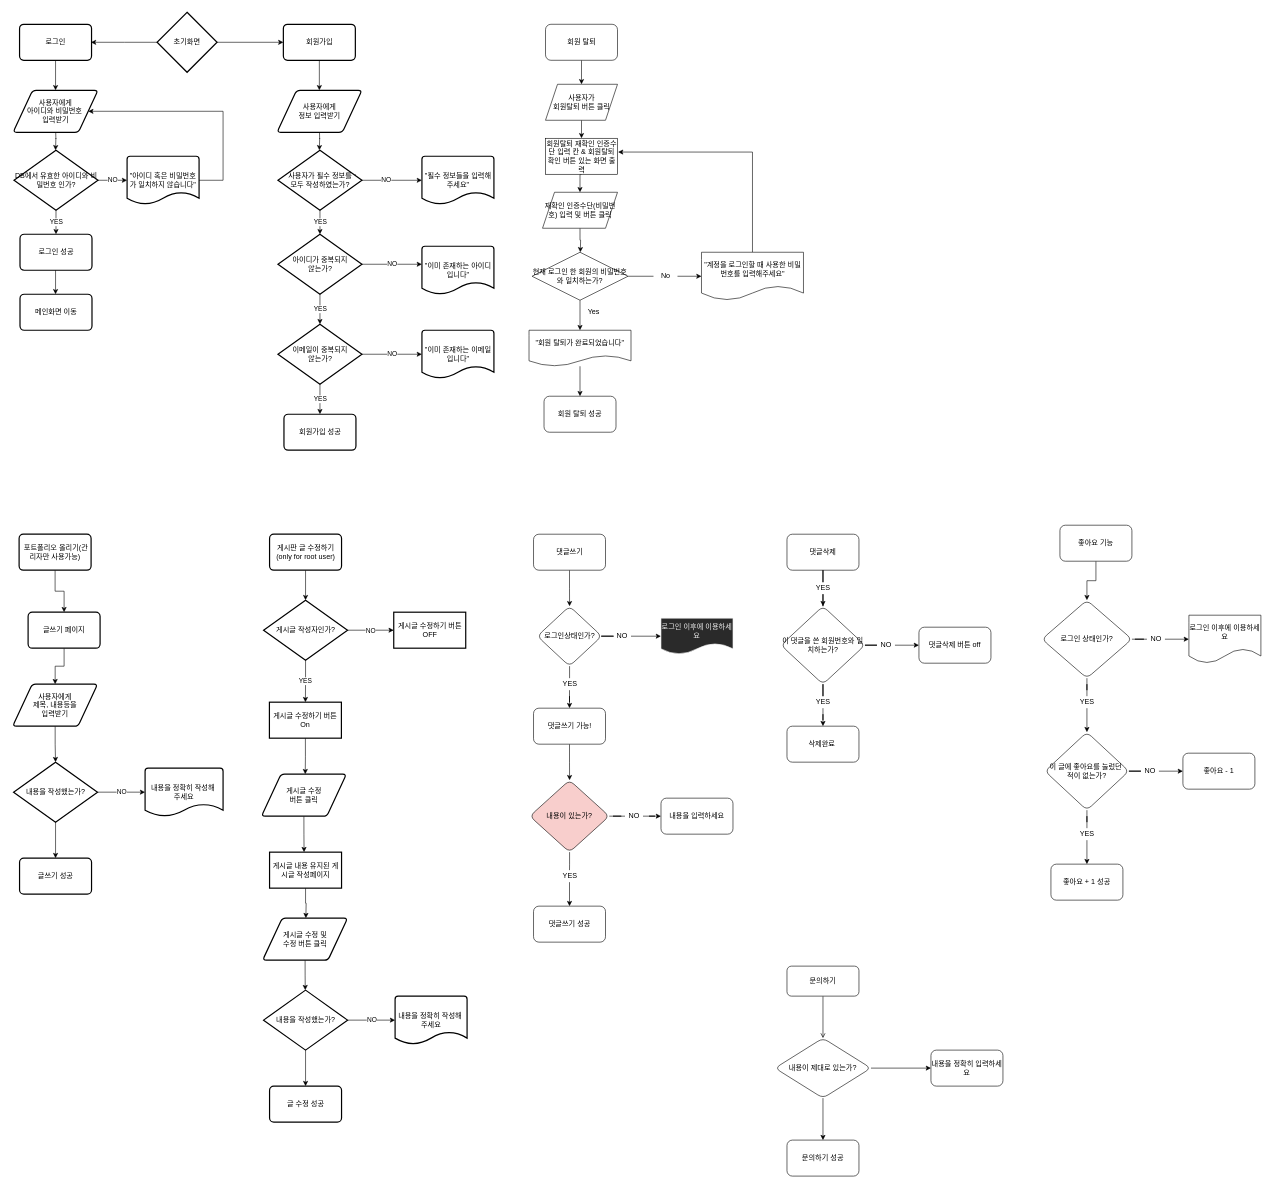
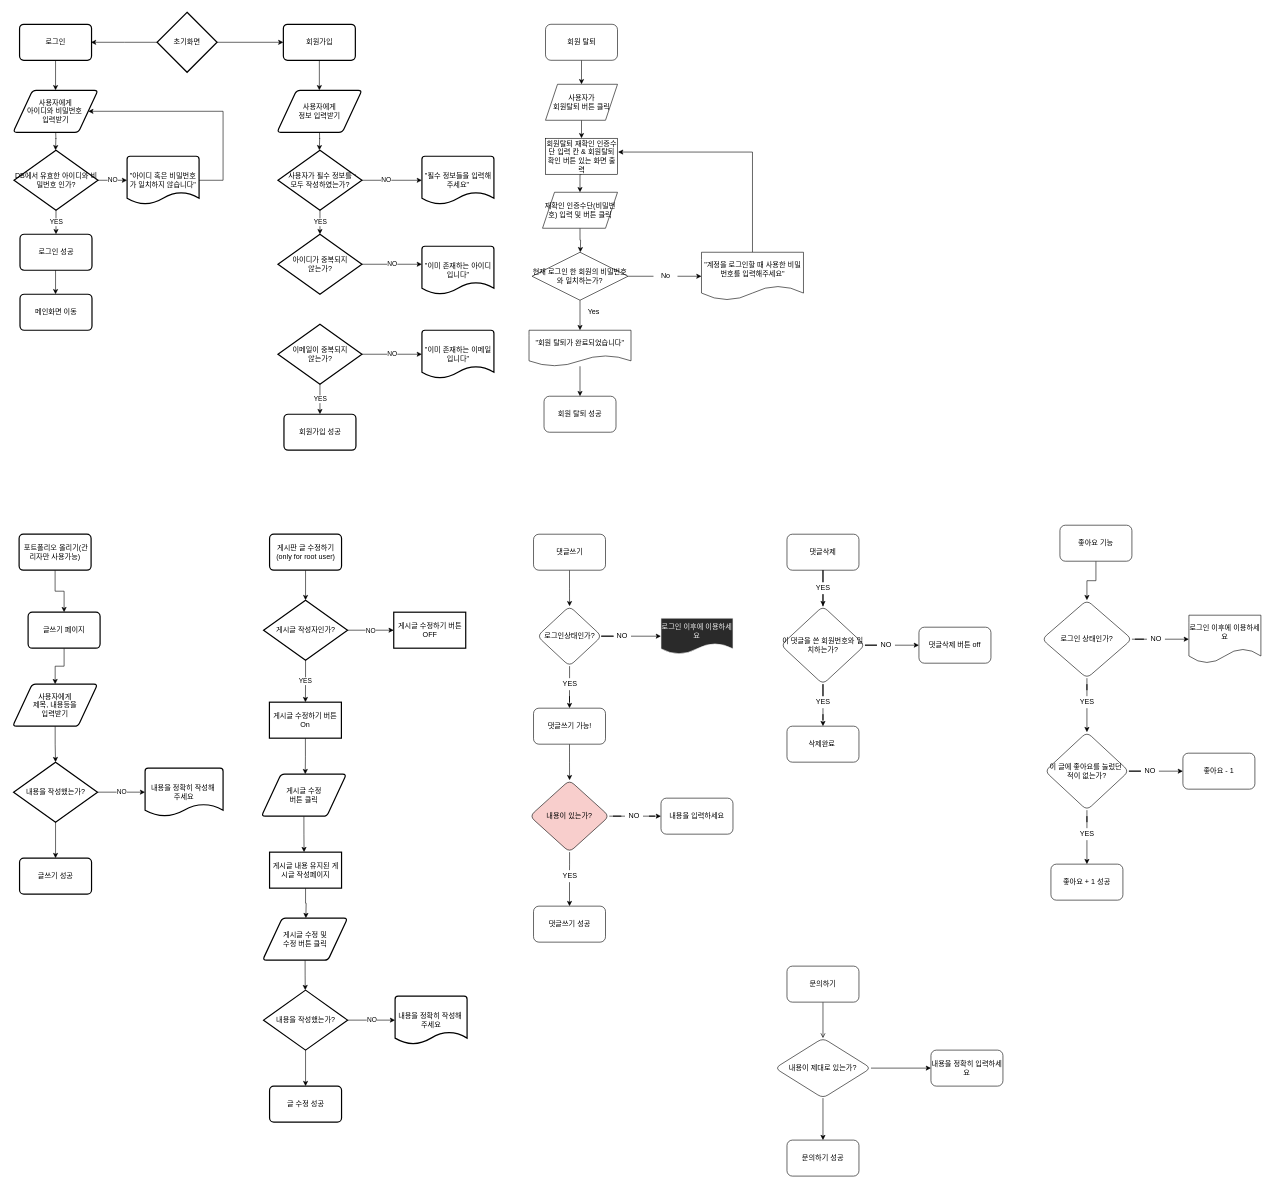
edge "아이디가 중복되지 않는가?" -> "이메일이 중복되지 않는가?": removed, label "YES"
node "문의하기": size 72x30 -> 72x36
